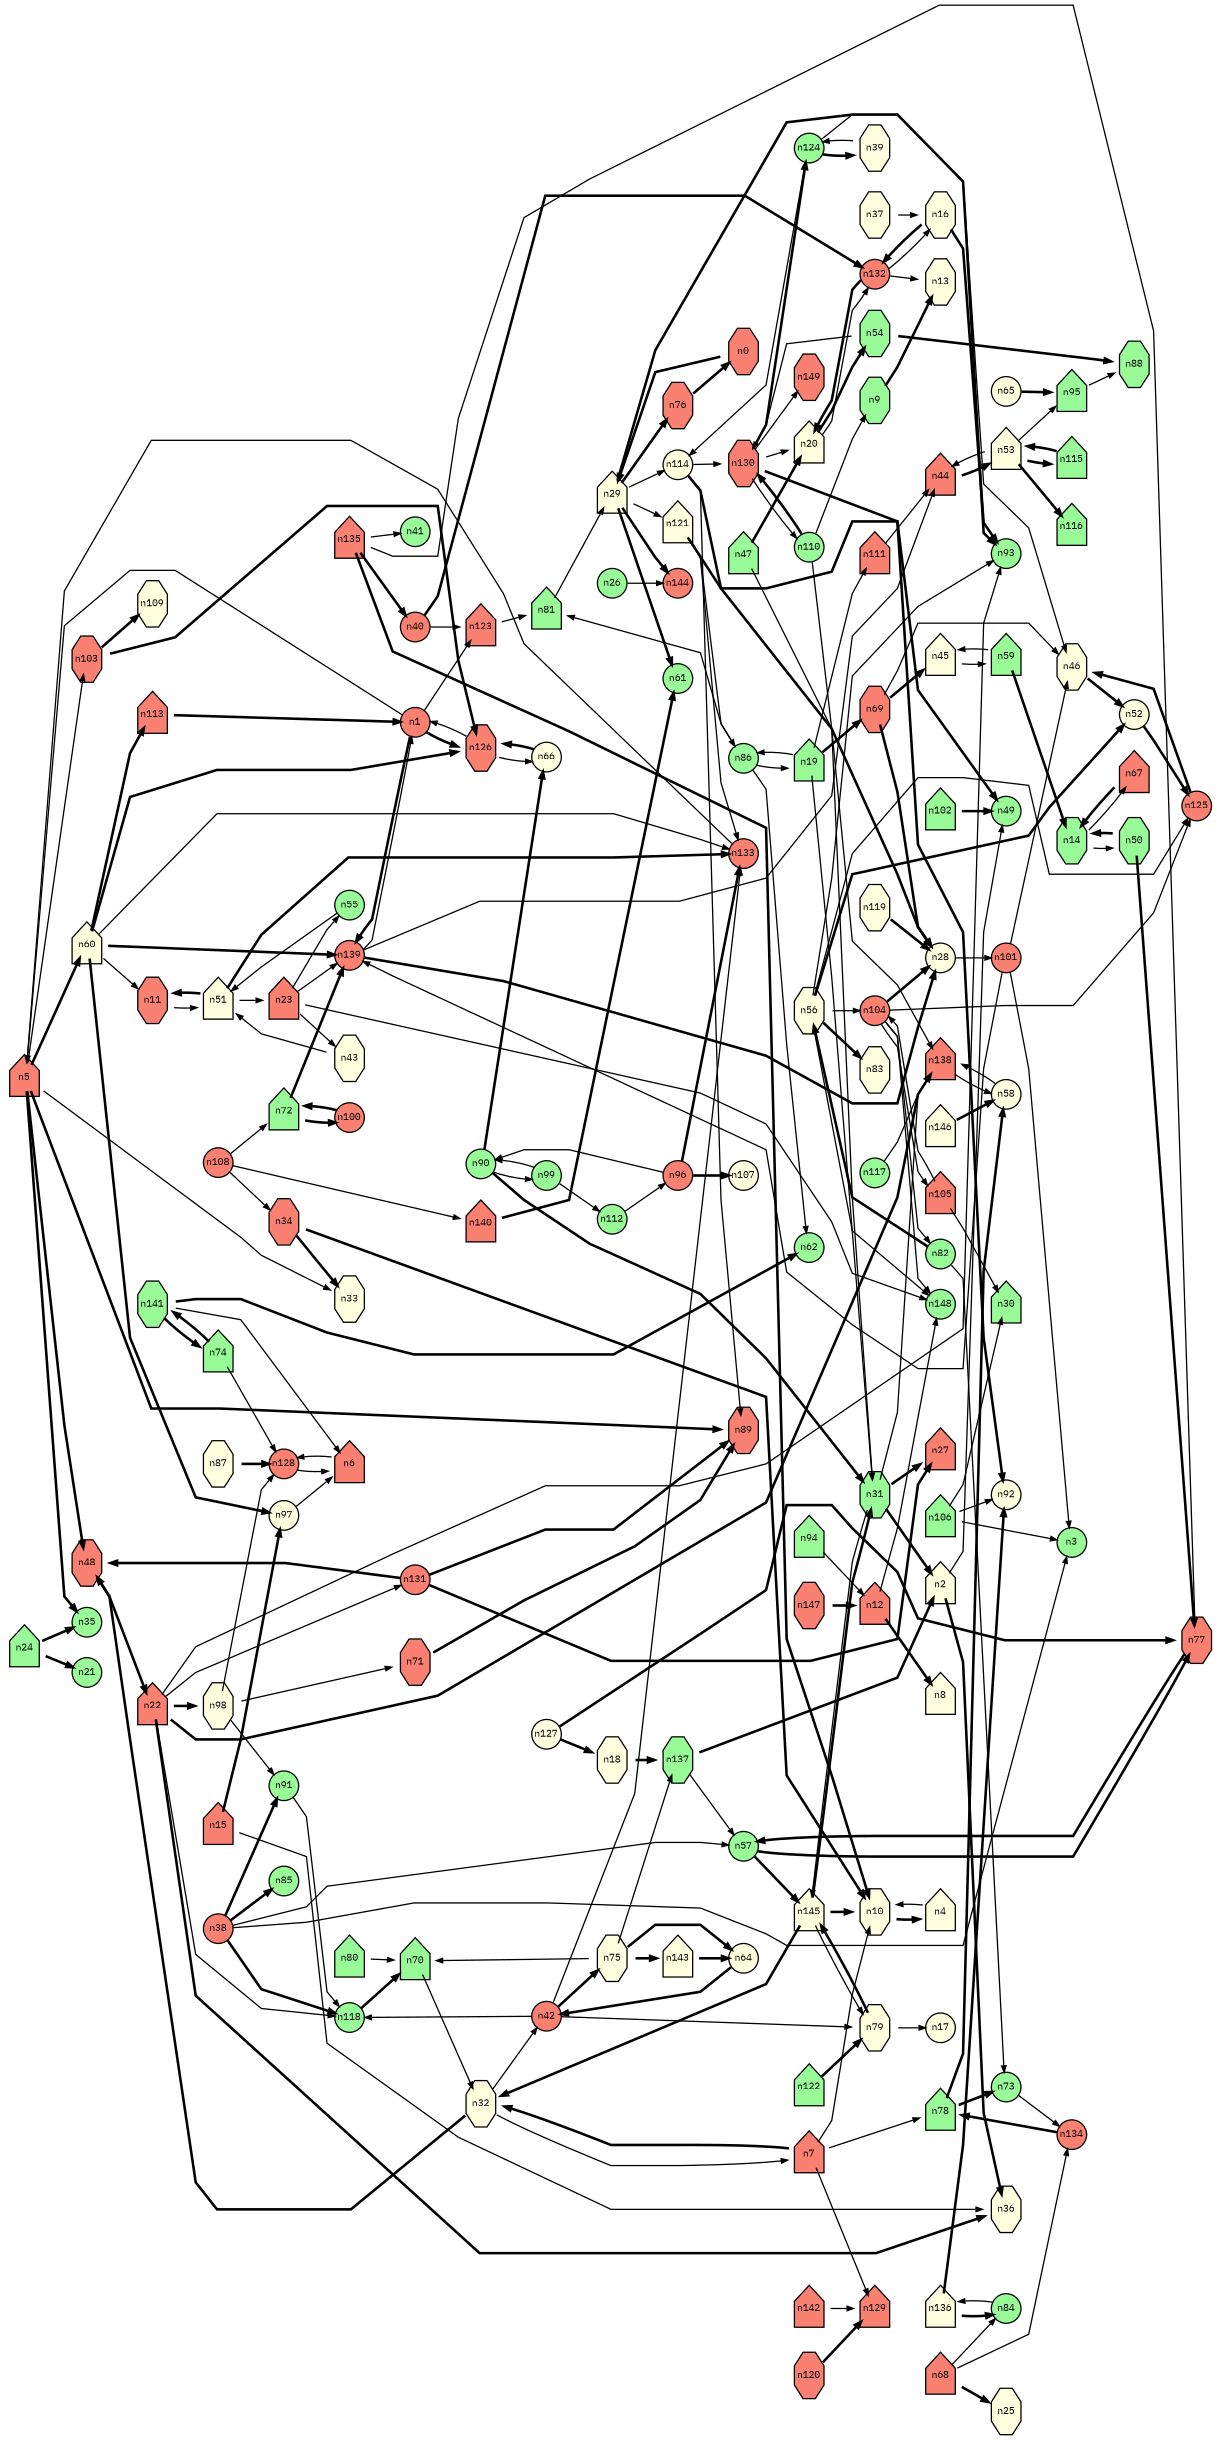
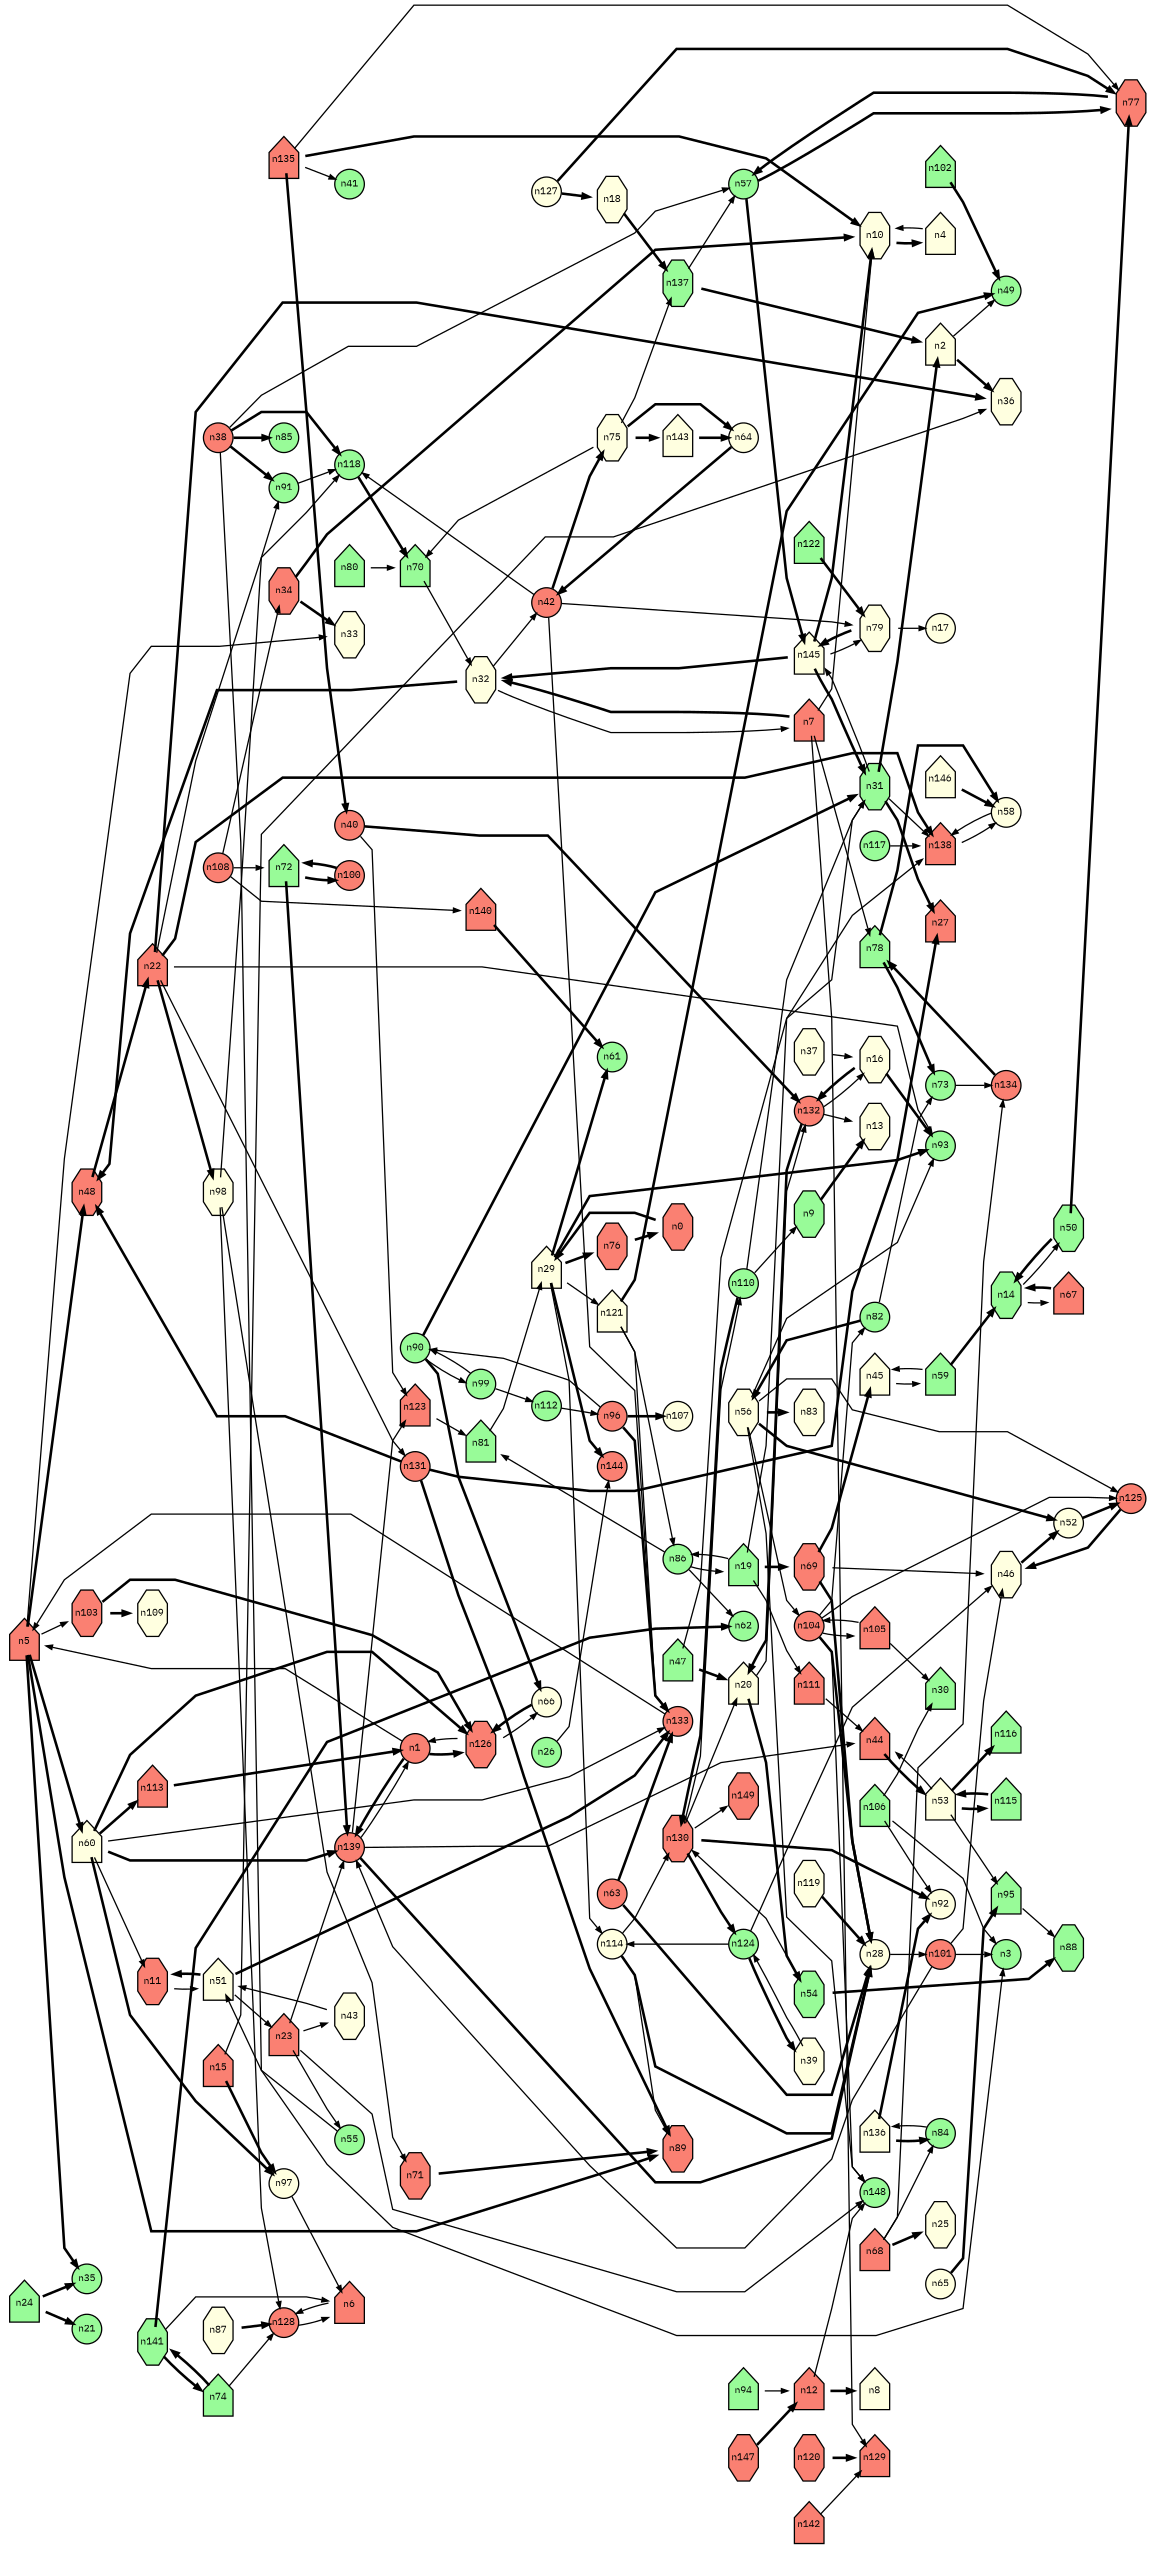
edge "n1" -> "n123": now "n139" -> "n123"
node "n63": added
